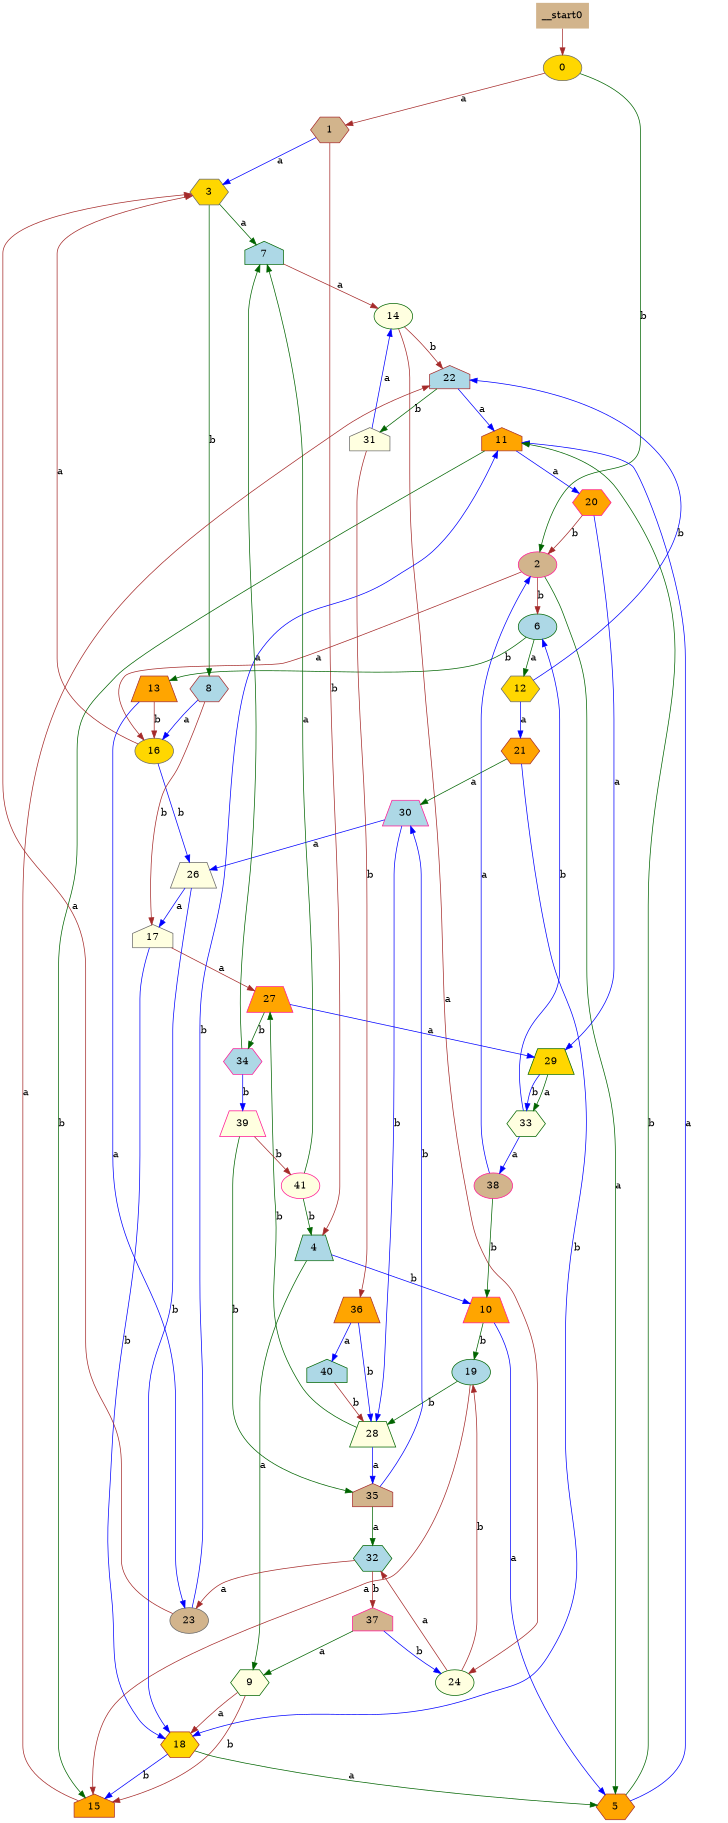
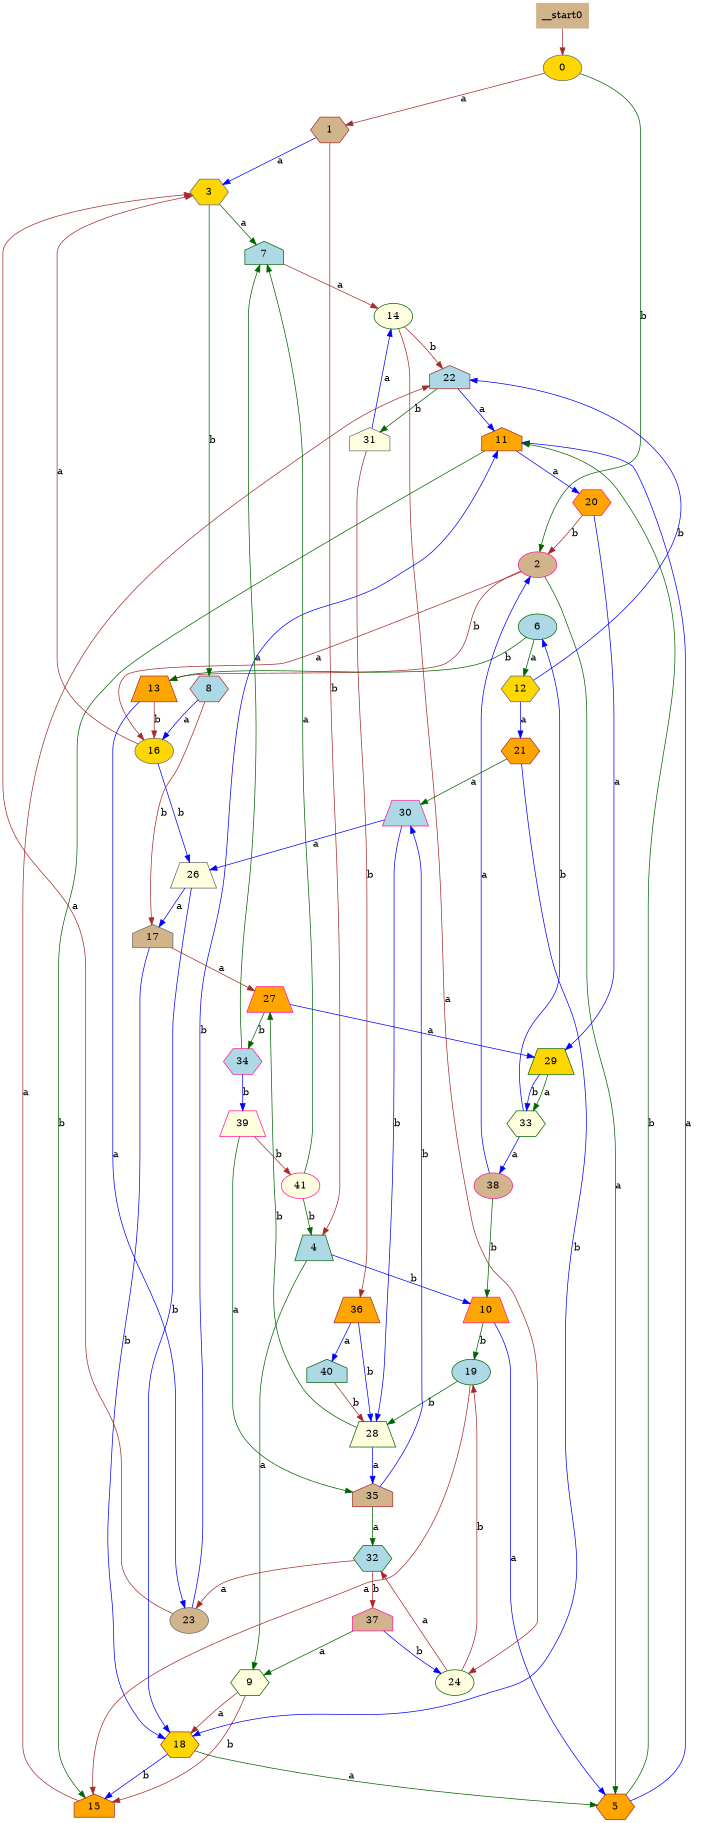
edge "2" -> "6": now "2" -> "13"
node "17": fillcolor lightyellow -> tan
edge "39" -> "35": label "b" -> "a"
